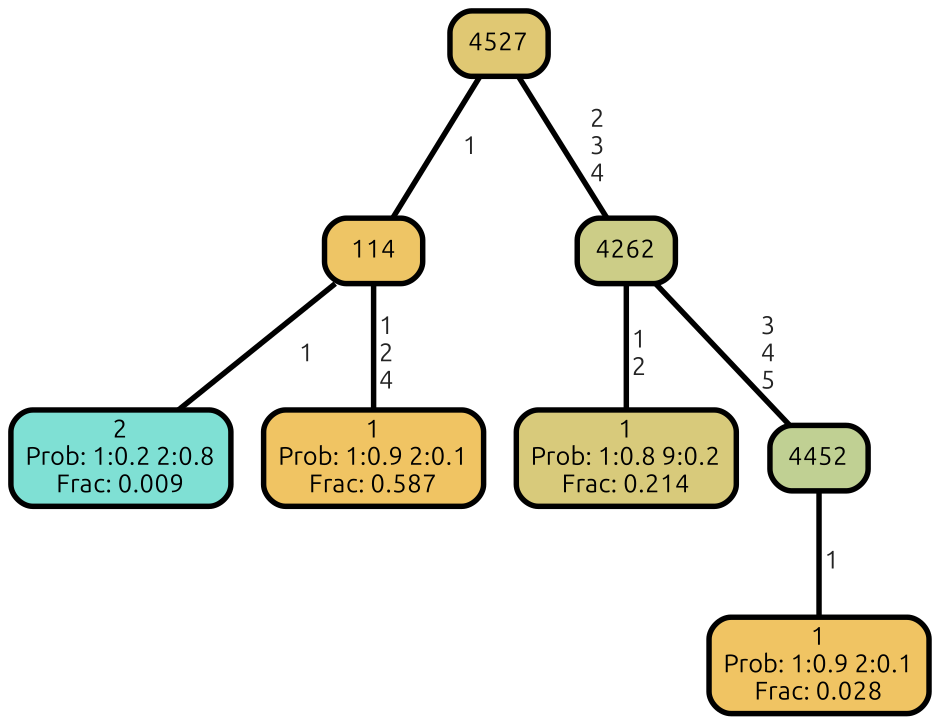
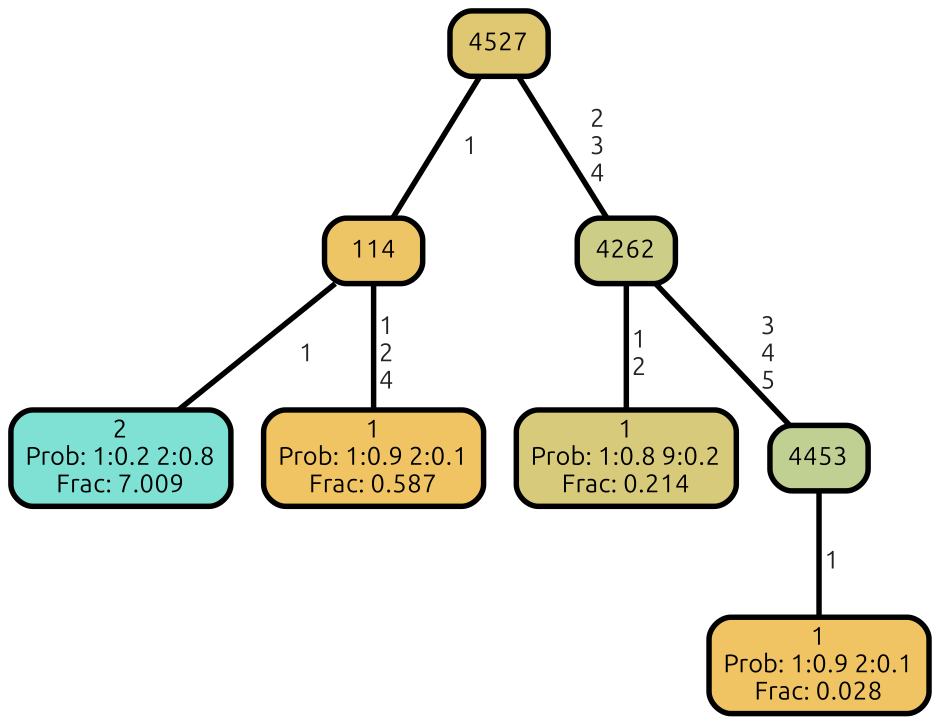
node "2 Prob: 1:0.2 2:0.8 Frac: 0.009": label "2 Prob: 1:0.2 2:0.8 Frac: 0.009" -> "2 Prob: 1:0.2 2:0.8 Frac: 7.009"
node "4452": label "4452" -> "4453"
